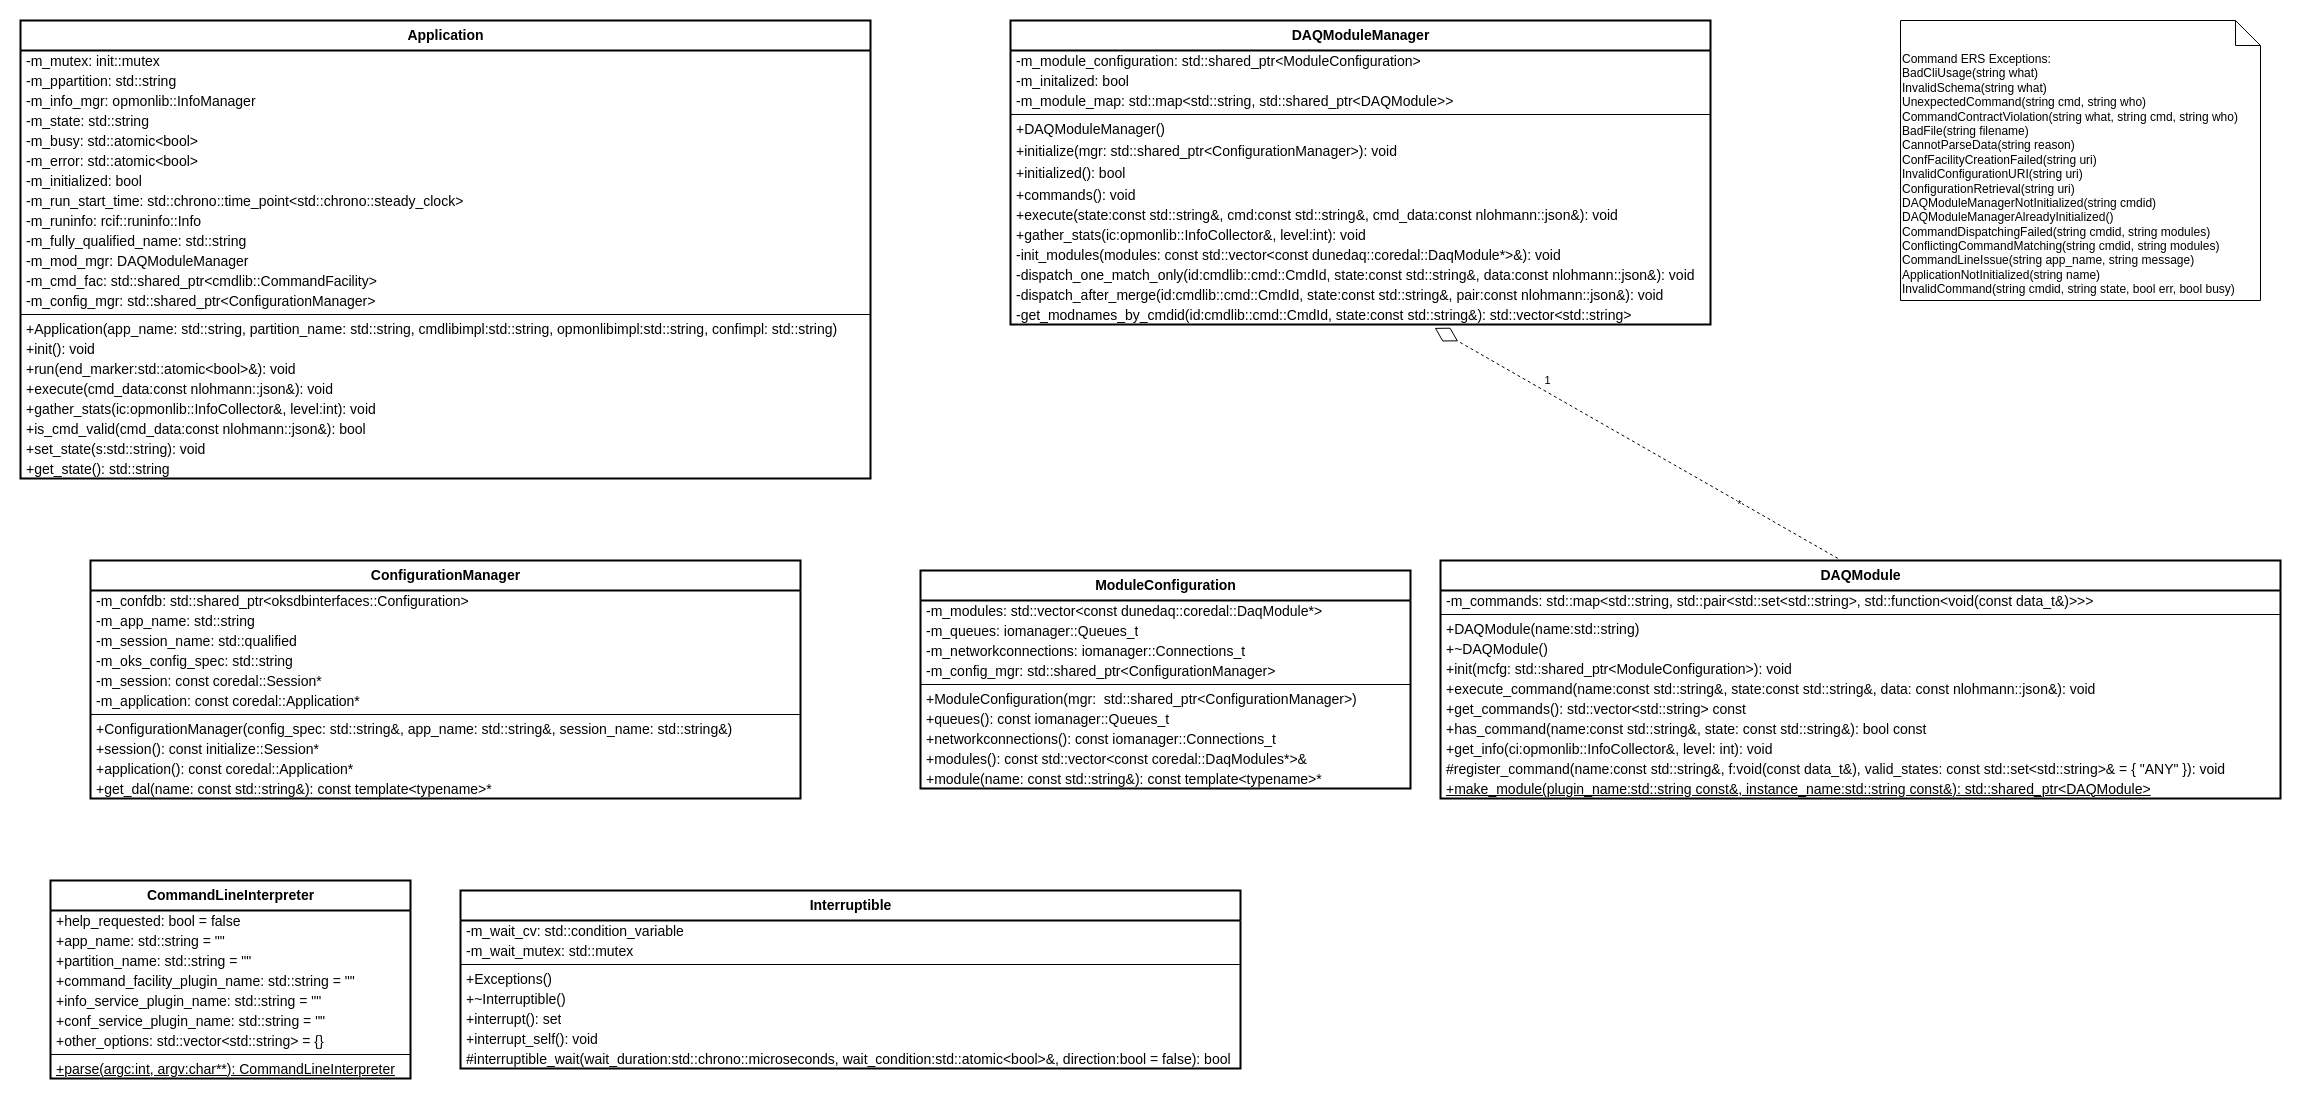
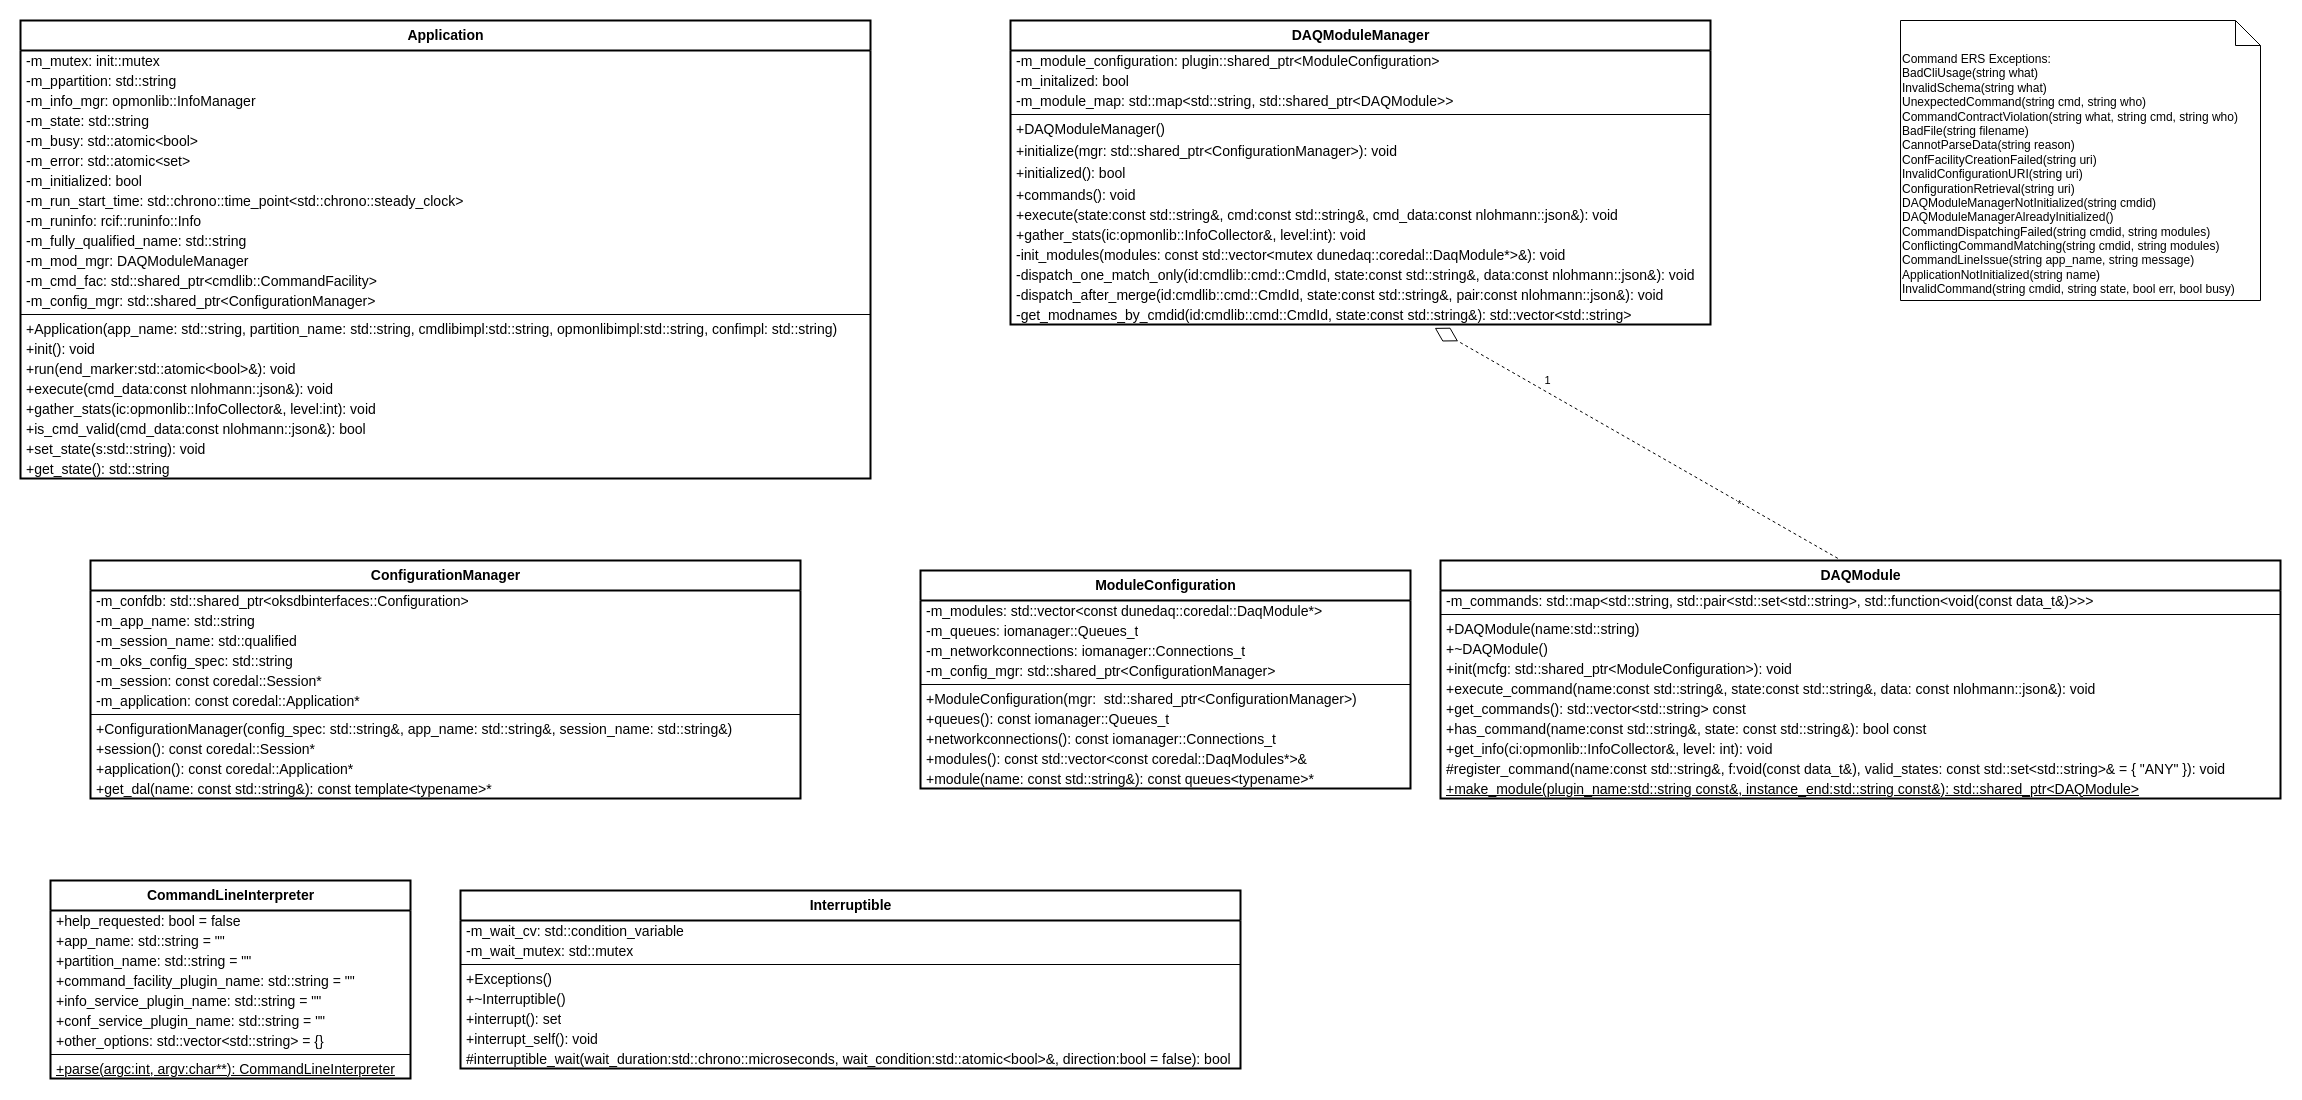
node "-m_module_configuration: std::shared_ptr<ModuleConfiguration>": label "-m_module_configuration: std::shared_ptr<ModuleConfiguration>" -> "-m_module_configuration: plugin::shared_ptr<ModuleConfiguration>"
node "-m_error: std::atomic<bool>": label "-m_error: std::atomic<bool>" -> "-m_error: std::atomic<set>"
node "-init_modules(modules: const std::vector<const dunedaq::coredal::DaqModule*>&): void": label "-init_modules(modules: const std::vector<const dunedaq::coredal::DaqModule*>&): void" -> "-init_modules(modules: const std::vector<mutex dunedaq::coredal::DaqModule*>&): void"
node "+session(): const initialize::Session*": label "+session(): const initialize::Session*" -> "+session(): const coredal::Session*"
node "+module(name: const std::string&): const template<typename>*": label "+module(name: const std::string&): const template<typename>*" -> "+module(name: const std::string&): const queues<typename>*"
node "+make_module(plugin_name:std::string const&, instance_name:std::string const&): std::shared_ptr<DAQModule>": label "+make_module(plugin_name:std::string const&, instance_name:std::string const&): std::shared_ptr<DAQModule>" -> "+make_module(plugin_name:std::string const&, instance_end:std::string const&): std::shared_ptr<DAQModule>"
